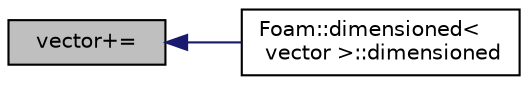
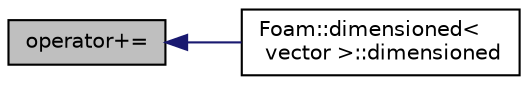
node "vector+=": label "vector+=" -> "operator+="
